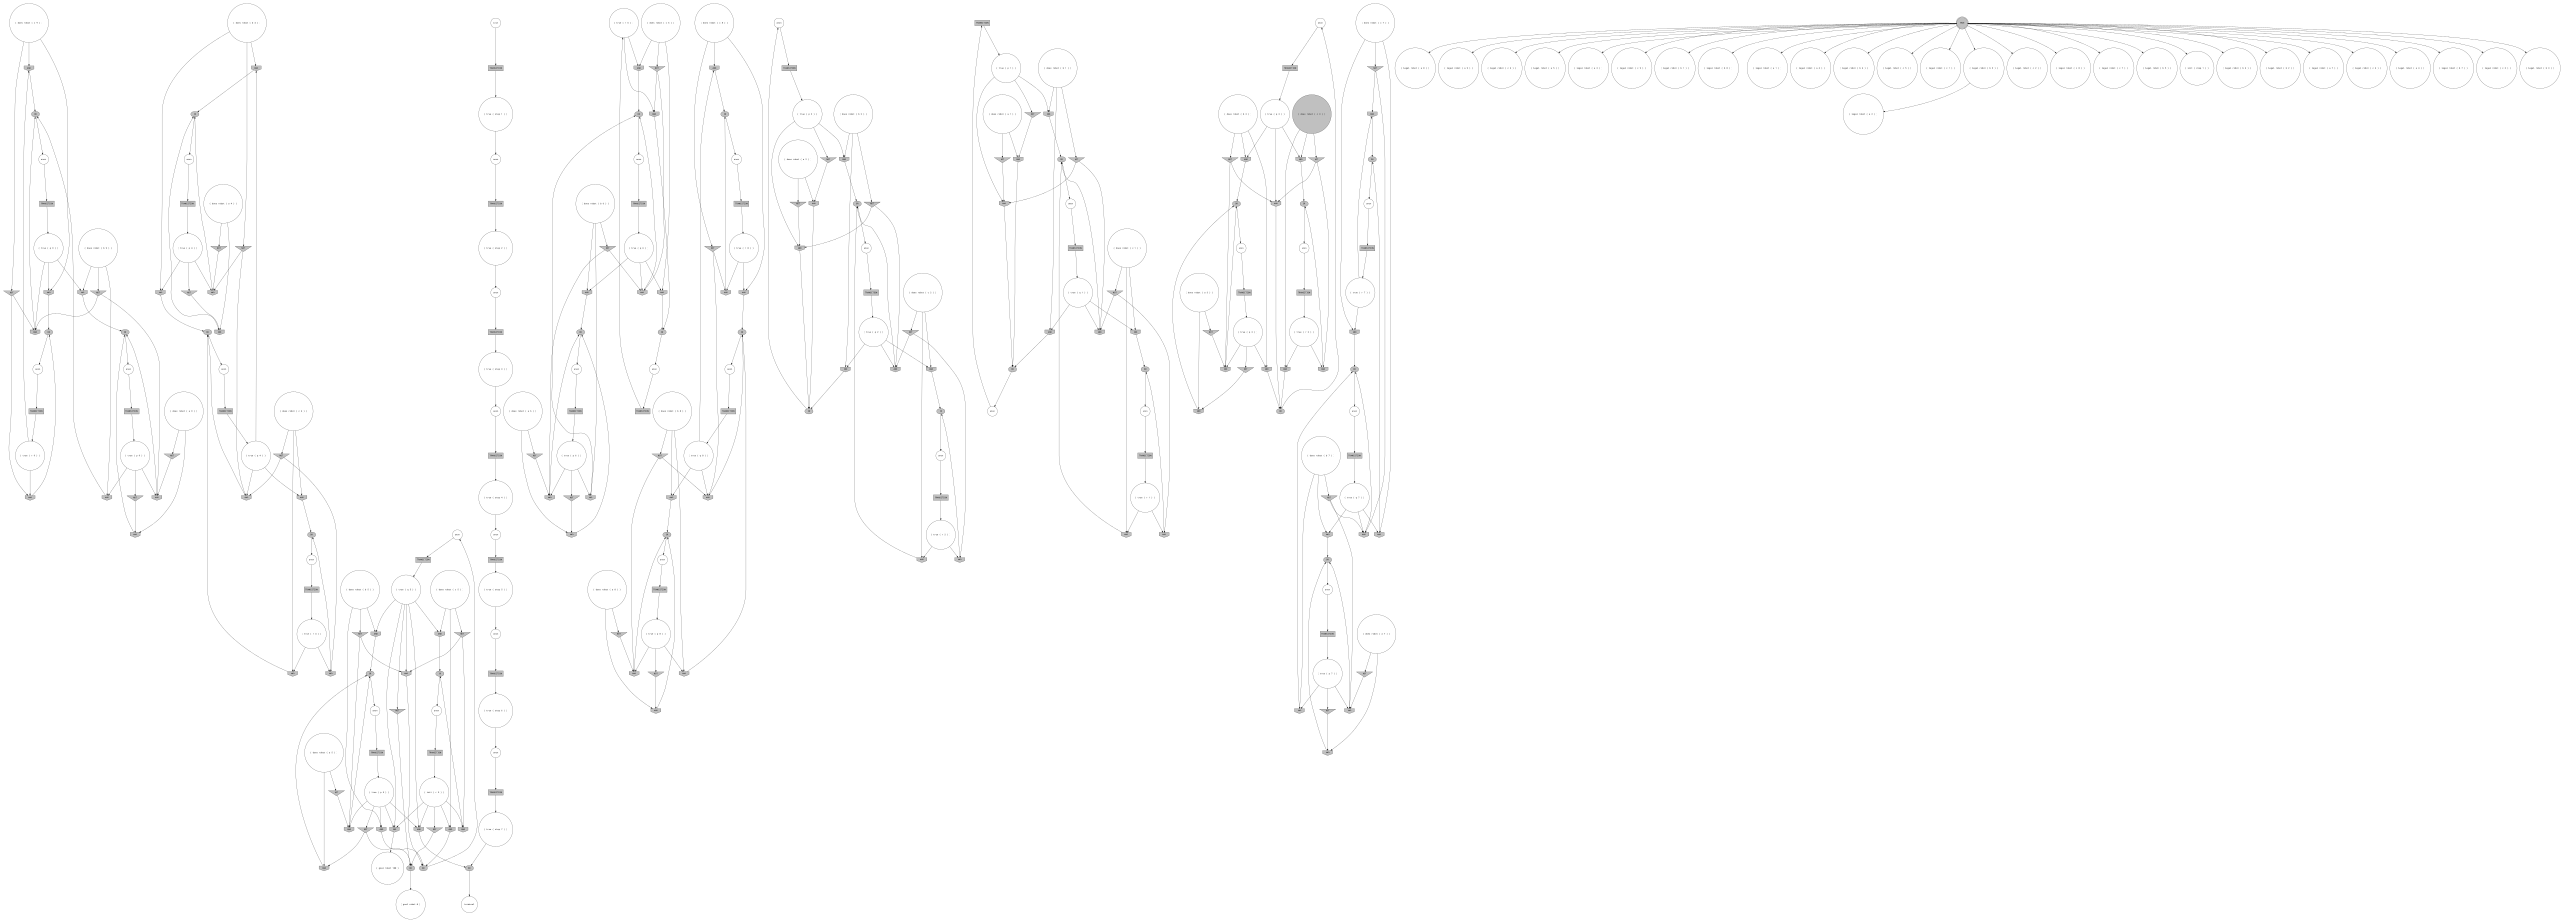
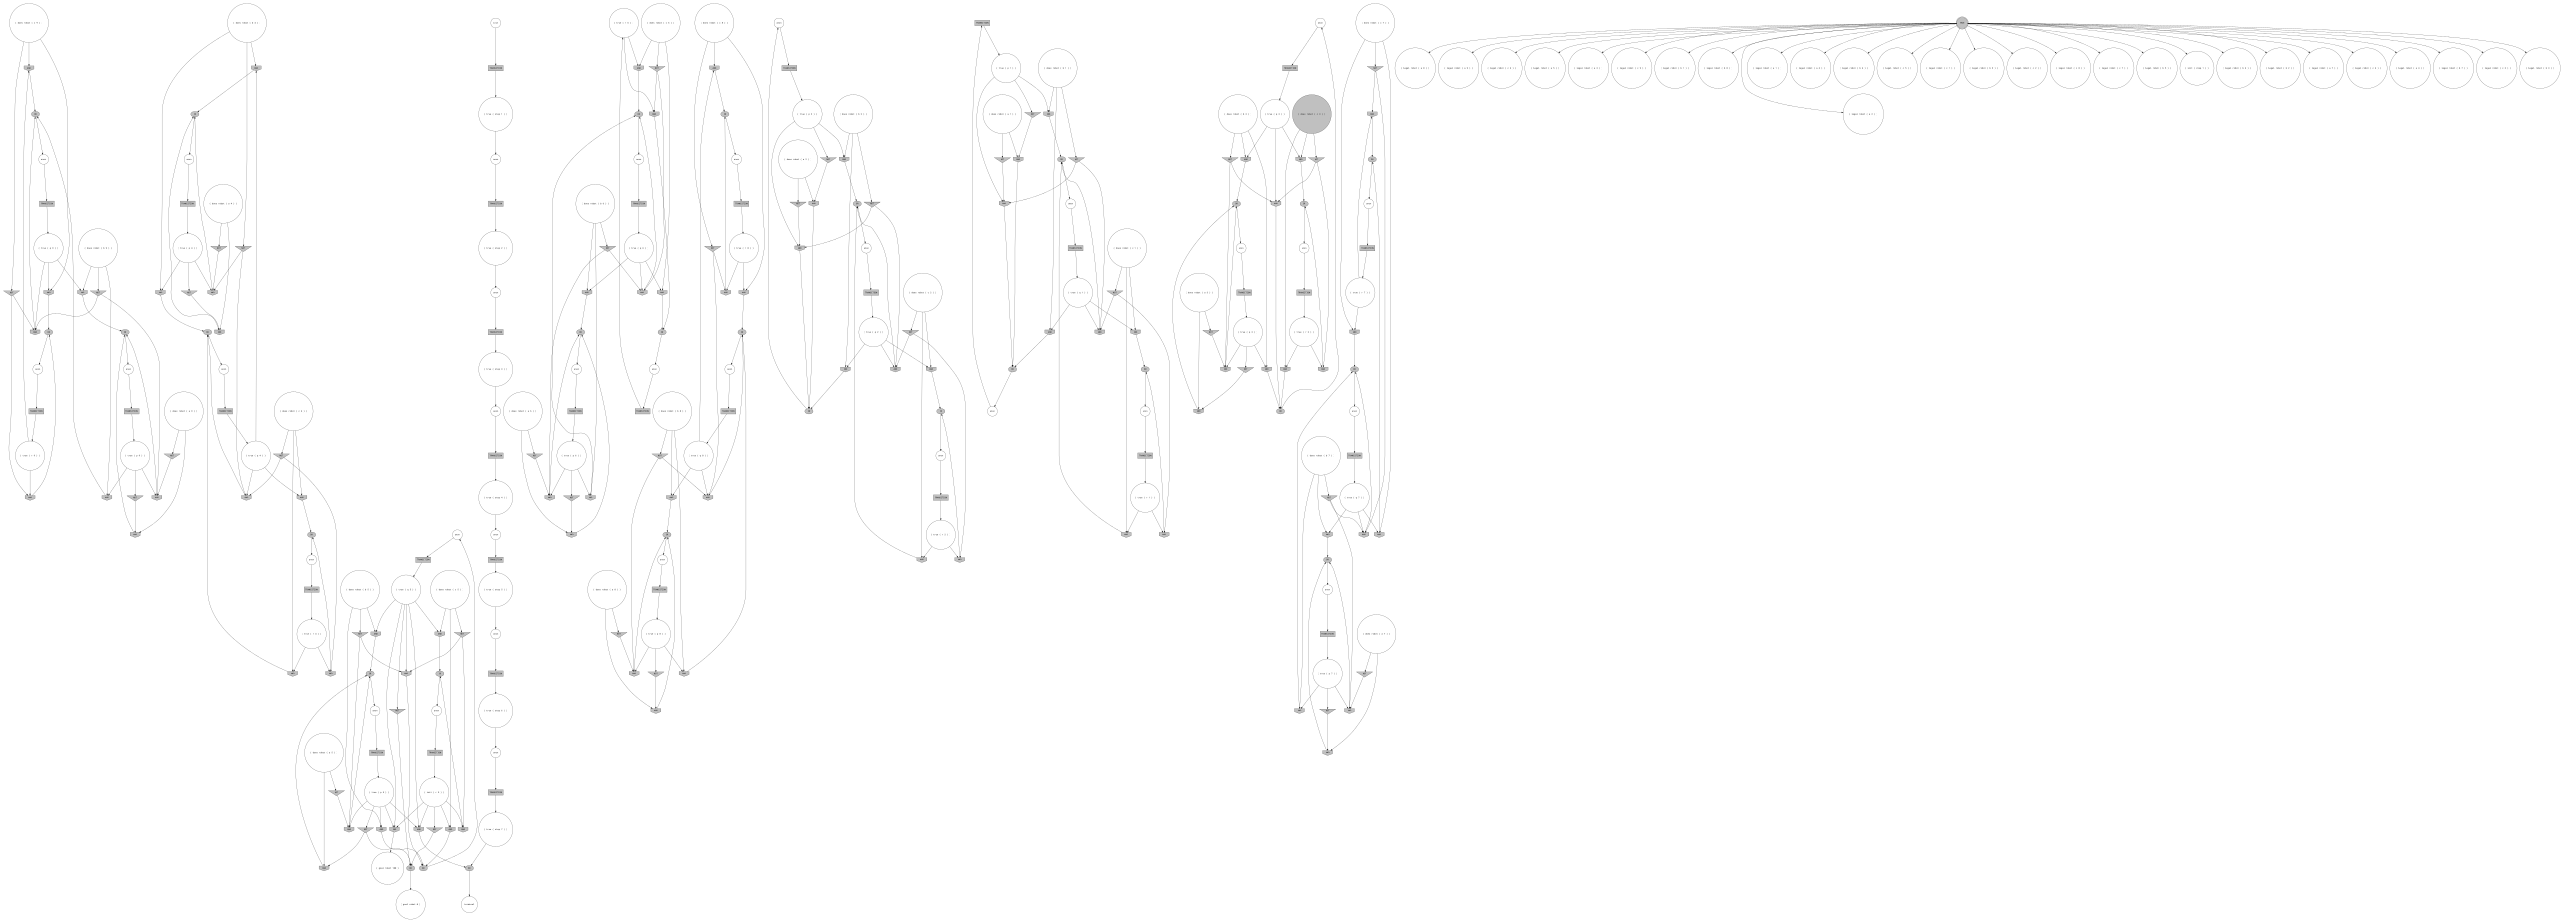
edge "( legal robot ( b 9 ) )" -> "( legal robot ( a 2 ) )": now "TRUE" -> "( legal robot ( a 2 ) )"
